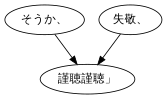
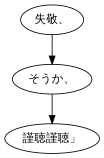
edge "失敬、" -> "謹聴謹聴」": now "失敬、" -> "そうか、"
